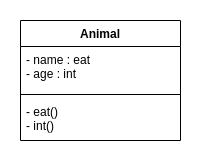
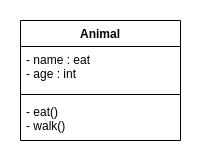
node "- eat() - int()": label "- eat() - int()" -> "- eat() - walk()"
